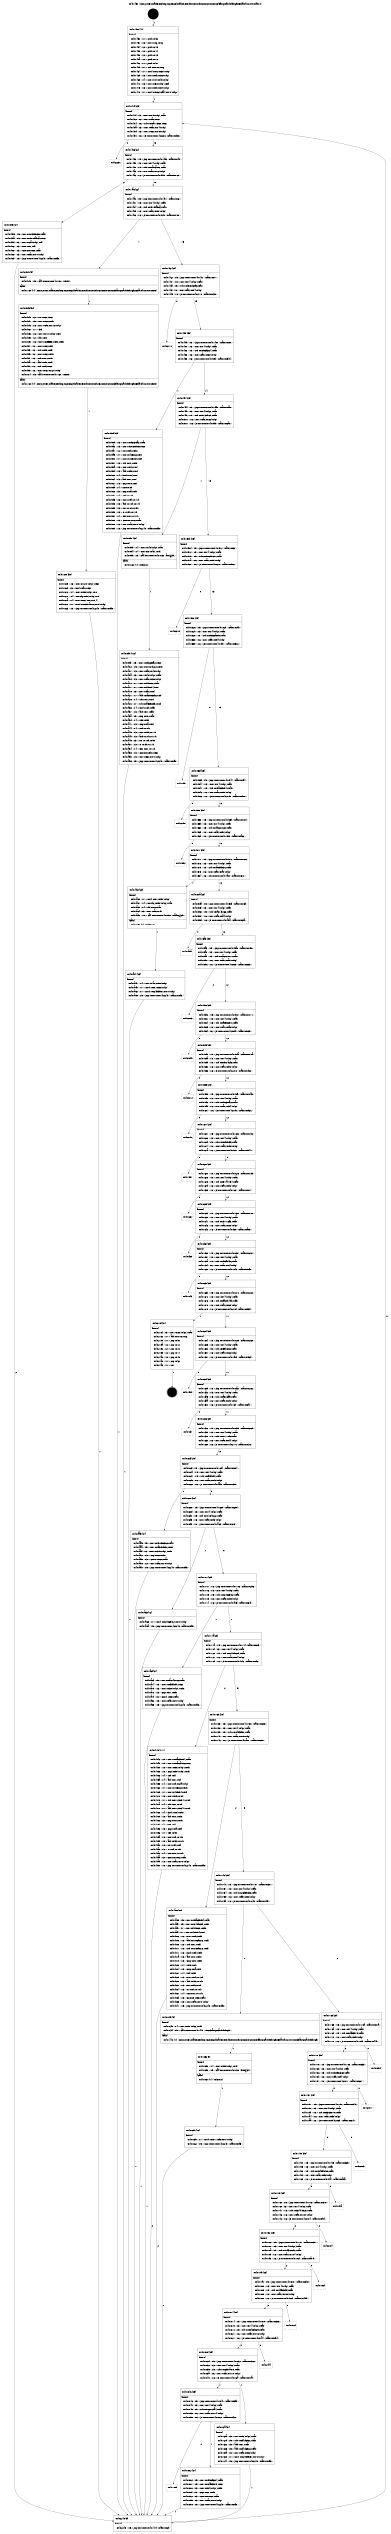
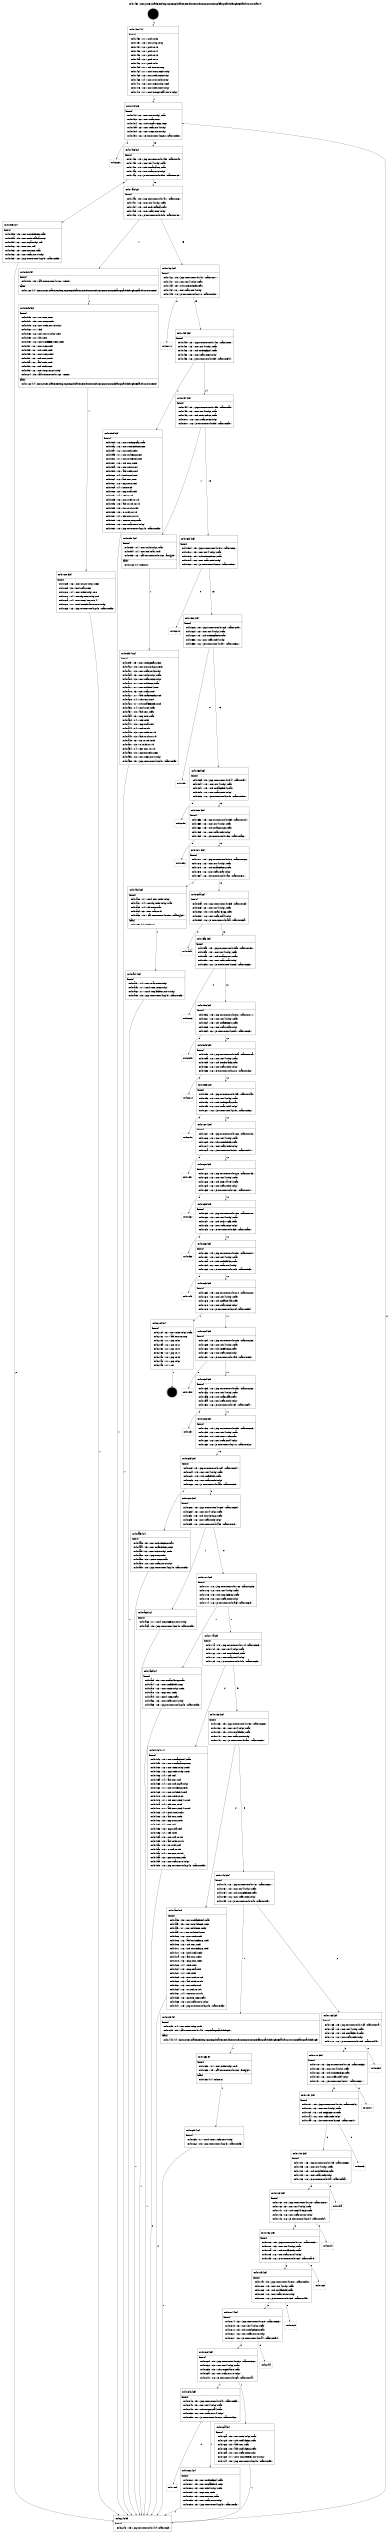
edge "0x401607 [25]" -> "0x401620 [25]": label " 9" -> " 12"
